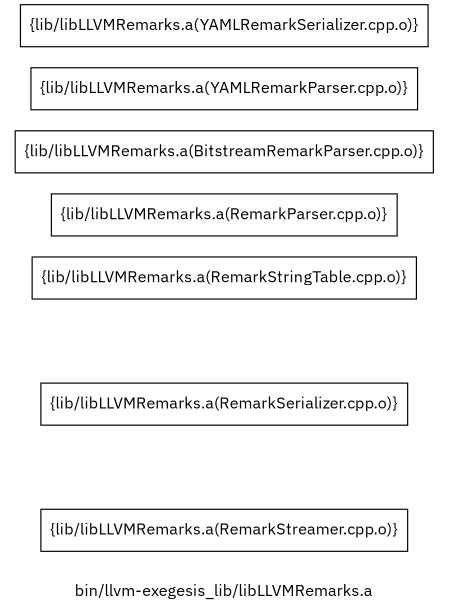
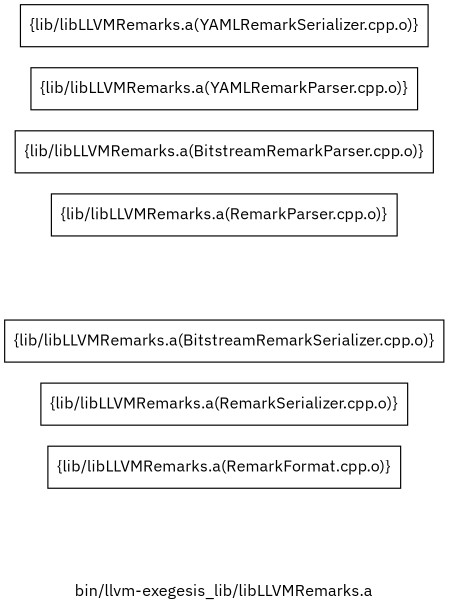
node "{lib/libLLVMRemarks.a(RemarkStringTable.cpp.o)}": removed
node "{lib/libLLVMRemarks.a(BitstreamRemarkSerializer.cpp.o)}": added
node "{lib/libLLVMRemarks.a(RemarkFormat.cpp.o)}": added
node "{lib/libLLVMRemarks.a(RemarkStreamer.cpp.o)}": removed
